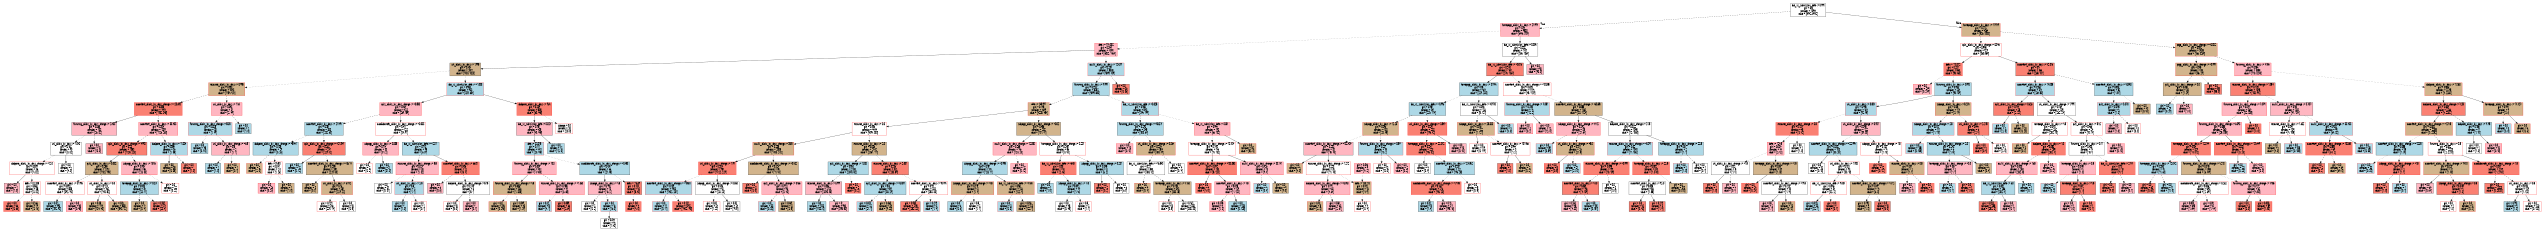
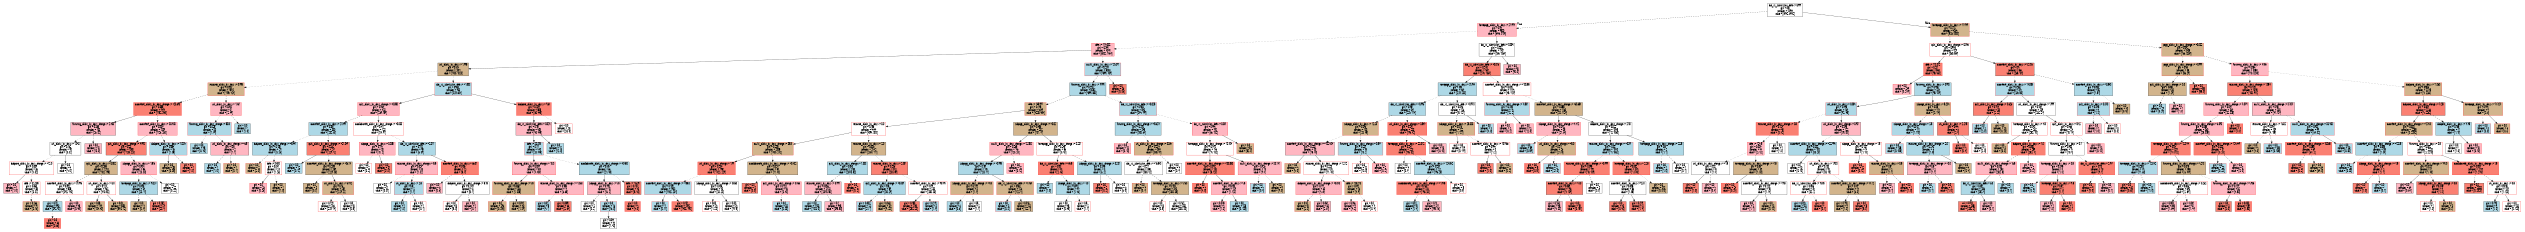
edge "date <= 118.812 gini = 0.281 samples = 563 value = [95, 468]" -> "gini = 0.0 samples = 279 value = [0, 279]": style dotted -> solid
node "subpage = 0.0 samples = 20 value = [20, 0]": label "subpage = 0.0 samples = 20 value = [20, 0]" -> "gini = 0.0 samples = 20 value = [20, 0]"
node "gini = 0.0 samples = 31 value = [31, 0]": fillcolor lightblue -> salmon
edge "gini = 0.346 samples = 9 value = [7, 2]" -> "date <= 130.113 gini = 0.492 samples = 16 value = [7, 9]": reversed
edge "date <= 84.53 gini = 0.071 samples = 27 value = [1, 26]" -> "gini = 0.0 samples = 26 value = [0, 26]": style dotted -> solid
node "gini = 0.0 samples = 22 value = [0, 22]": color red -> black
edge "date <= 82.205 gini = 0.068 samples = 85 value = [3, 82]" -> "gini = 0.0 samples = 66 value = [0, 66]": now "gini = 0.32 samples = 490 value = [392, 98]" -> "gini = 0.0 samples = 66 value = [0, 66]"
node "gini = 0.469 samples = 8 value = [3, 5]": removed
node "gini = 0.32 samples = 5 value = [1, 4]": label "gini = 0.32 samples = 5 value = [1, 4]" -> "gini = 0.32 dualpane = 5 value = [1, 4]"
node "gini = 0.0 samples = 151 value = [0, 151]": fillcolor lightblue -> salmon
node "gini = 0.023 samples = 255 value = [252, 3]": label "gini = 0.023 samples = 255 value = [252, 3]" -> "url = 0.023 samples = 255 value = [252, 3]"
